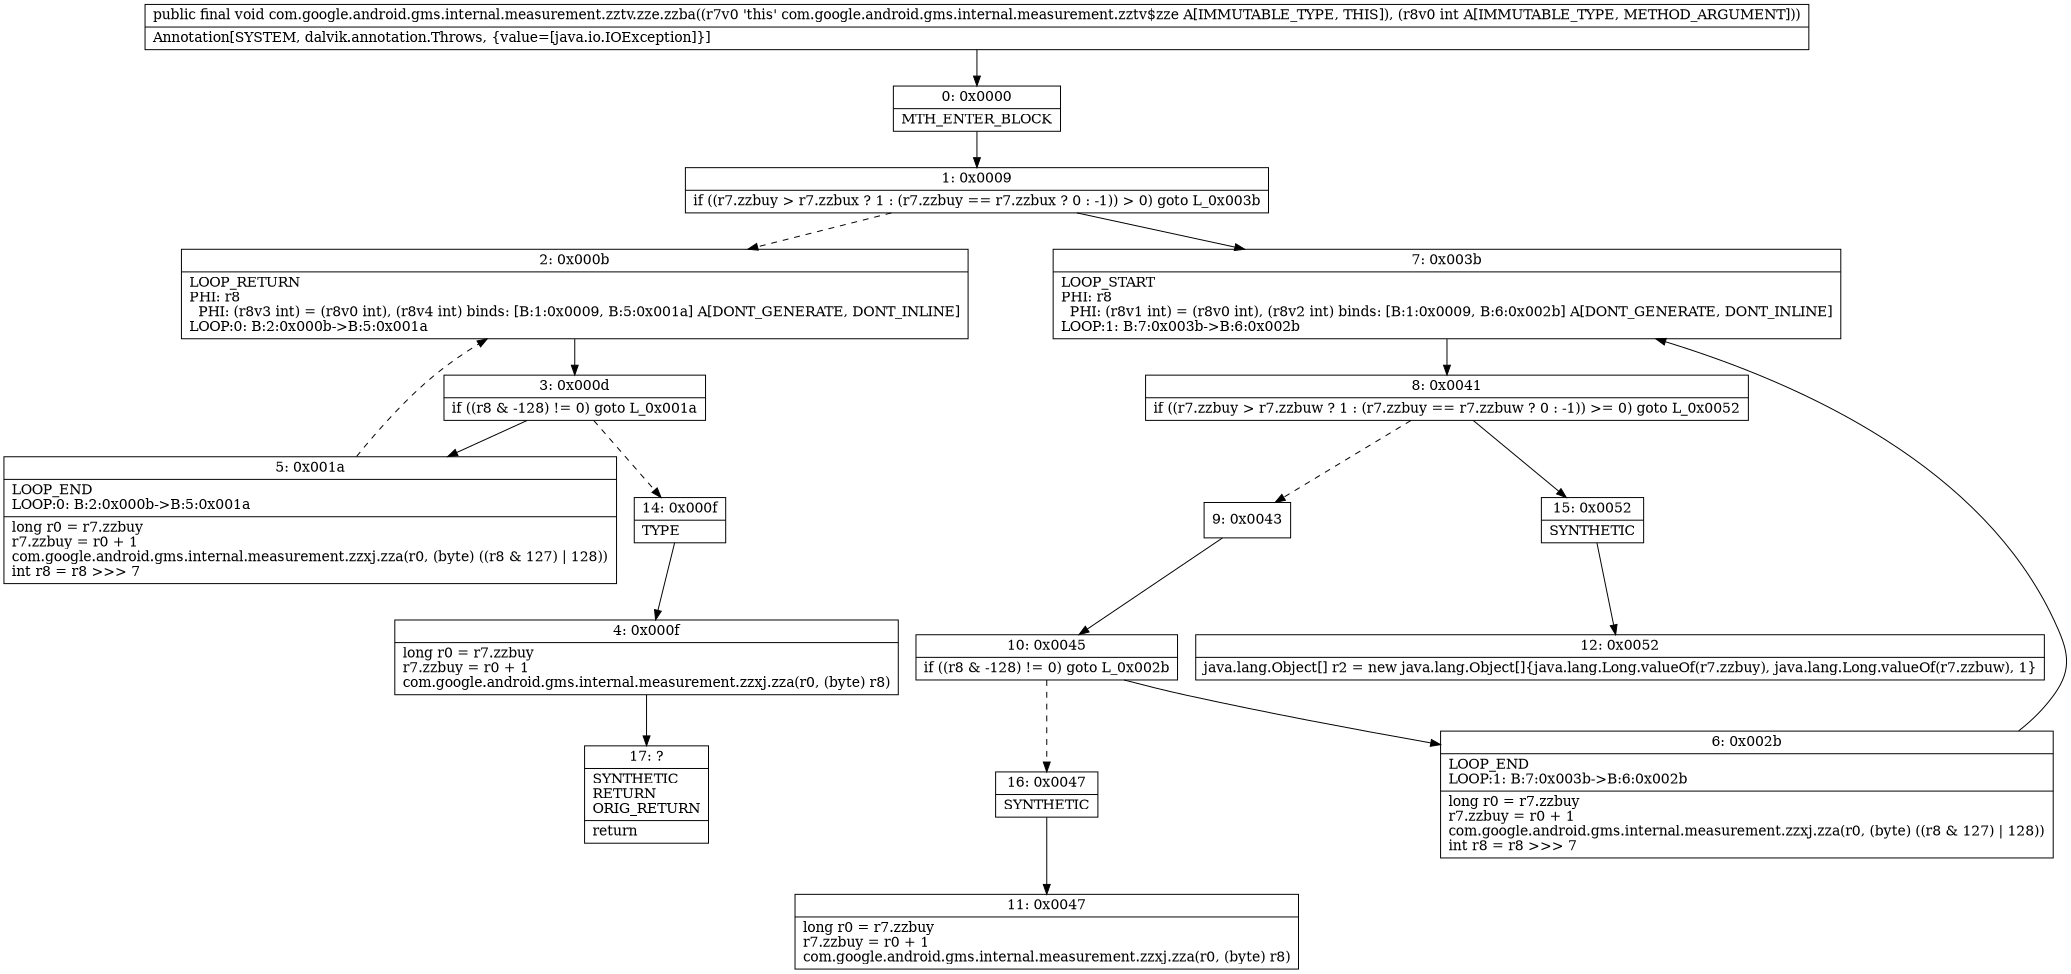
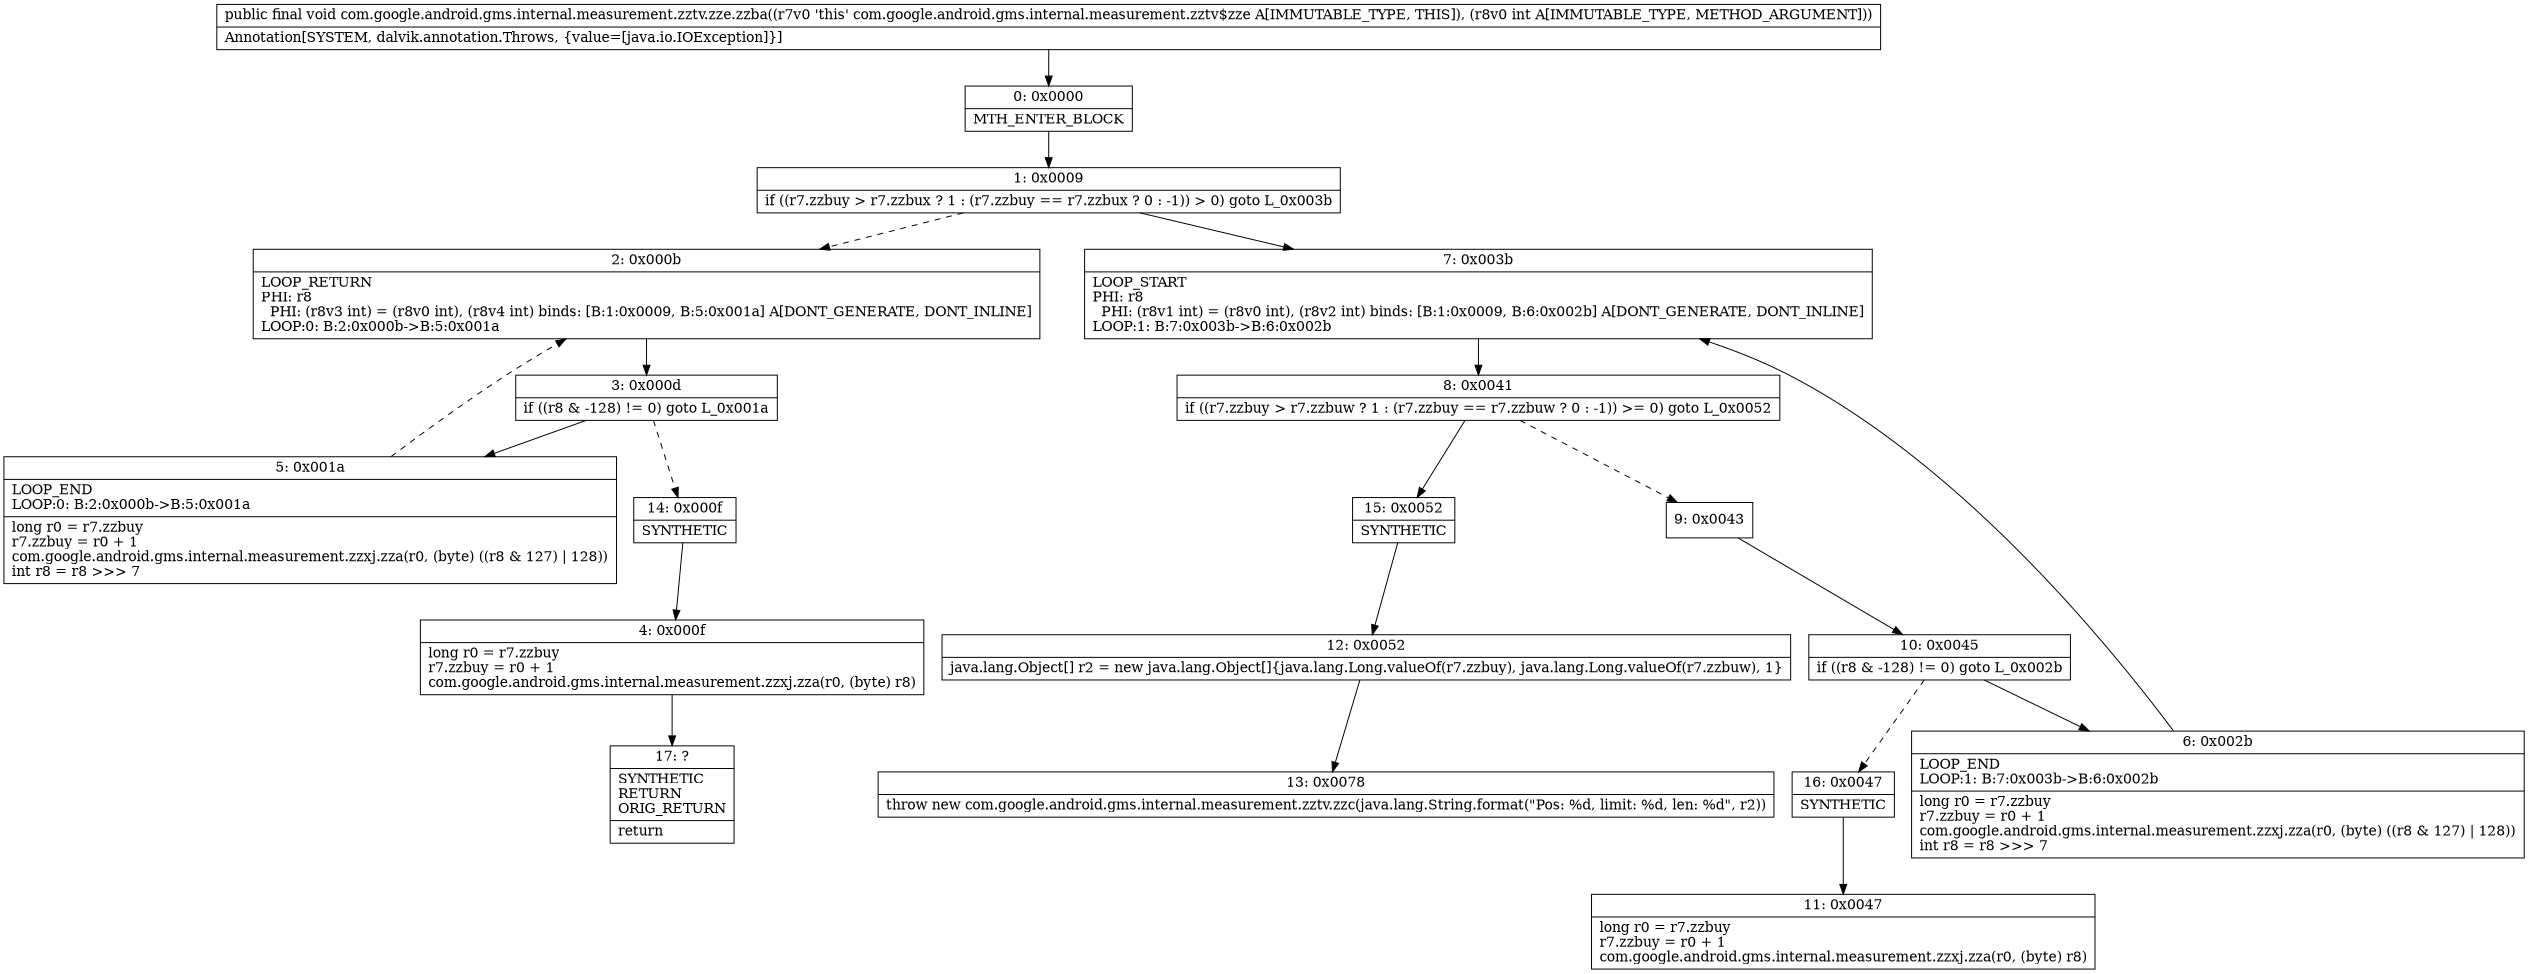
node "14: 0x000f": text "TYPE" -> "SYNTHETIC"
node "13: 0x0078": added
